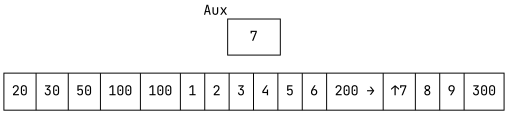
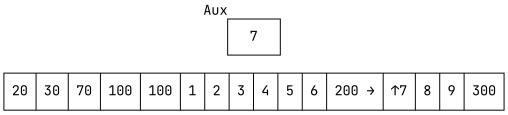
node "20": text "50" -> "70"
